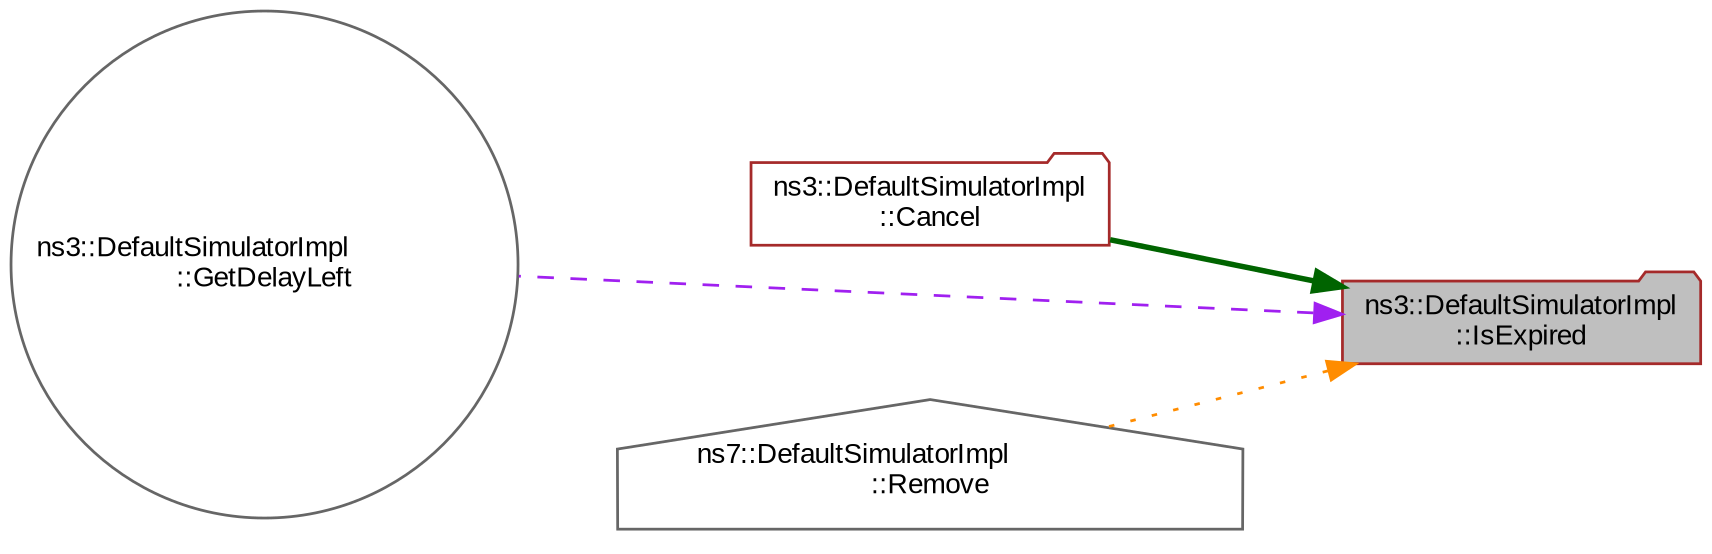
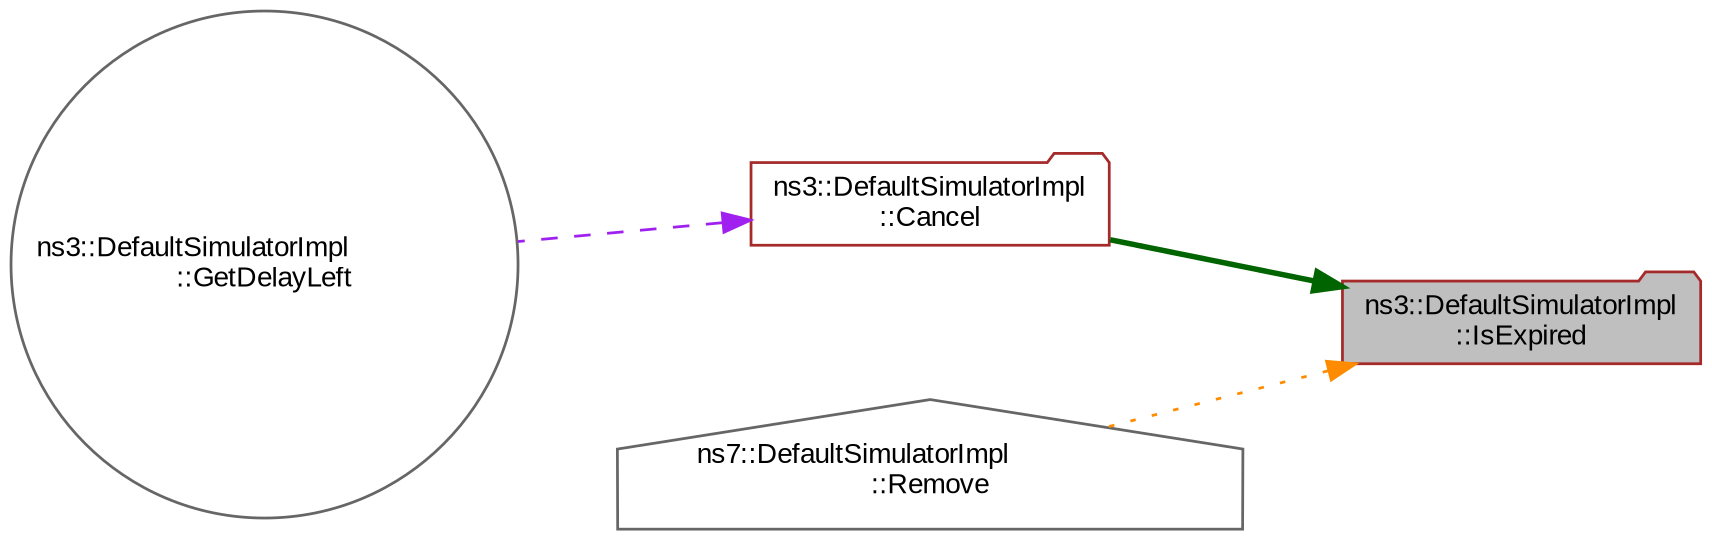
edge "ns3::DefaultSimulatorImpl ::GetDelayLeft" -> "ns3::DefaultSimulatorImpl ::IsExpired": now "ns3::DefaultSimulatorImpl ::GetDelayLeft" -> "ns3::DefaultSimulatorImpl ::Cancel"
